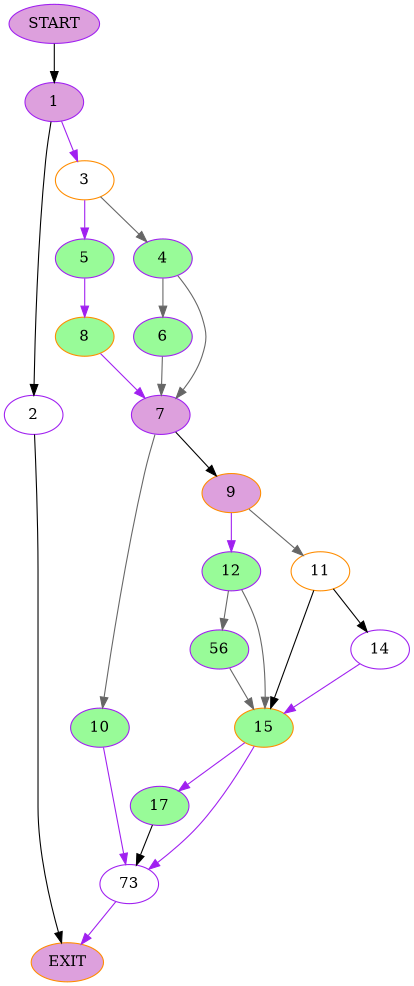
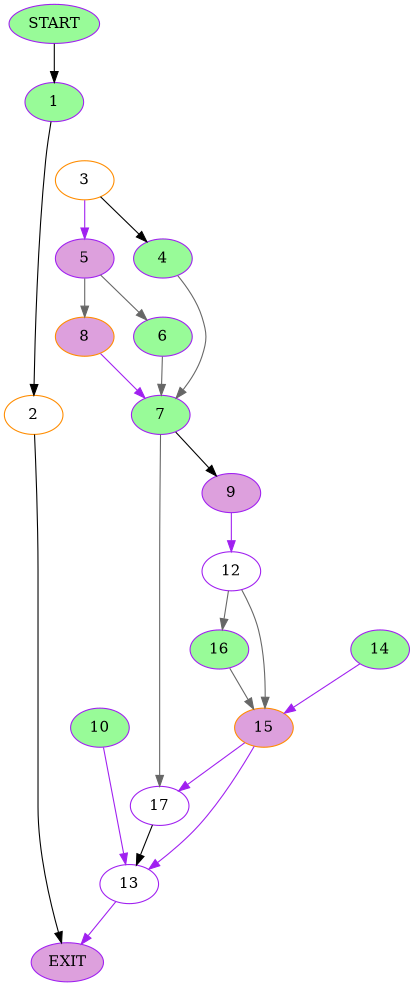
node "START": fillcolor plum -> palegreen
node "1": fillcolor plum -> palegreen
edge "1" -> "3": removed
edge "3" -> "4": color gray40 -> black
node "5": fillcolor palegreen -> plum
edge "5" -> "8": color purple -> gray40
edge "4" -> "6": now "5" -> "6"
node "8": fillcolor palegreen -> plum
node "2": color purple -> darkorange
node "7": fillcolor plum -> palegreen
node "9": color darkorange -> purple
edge "7" -> "10": now "7" -> "17"
node "12": fillcolor palegreen -> white
node "11": removed
node "56": label "56" -> "16"
node "14": fillcolor white -> palegreen
node "15": fillcolor palegreen -> plum
node "17": fillcolor palegreen -> white
node "73": label "73" -> "13"
node "EXIT": color darkorange -> purple
